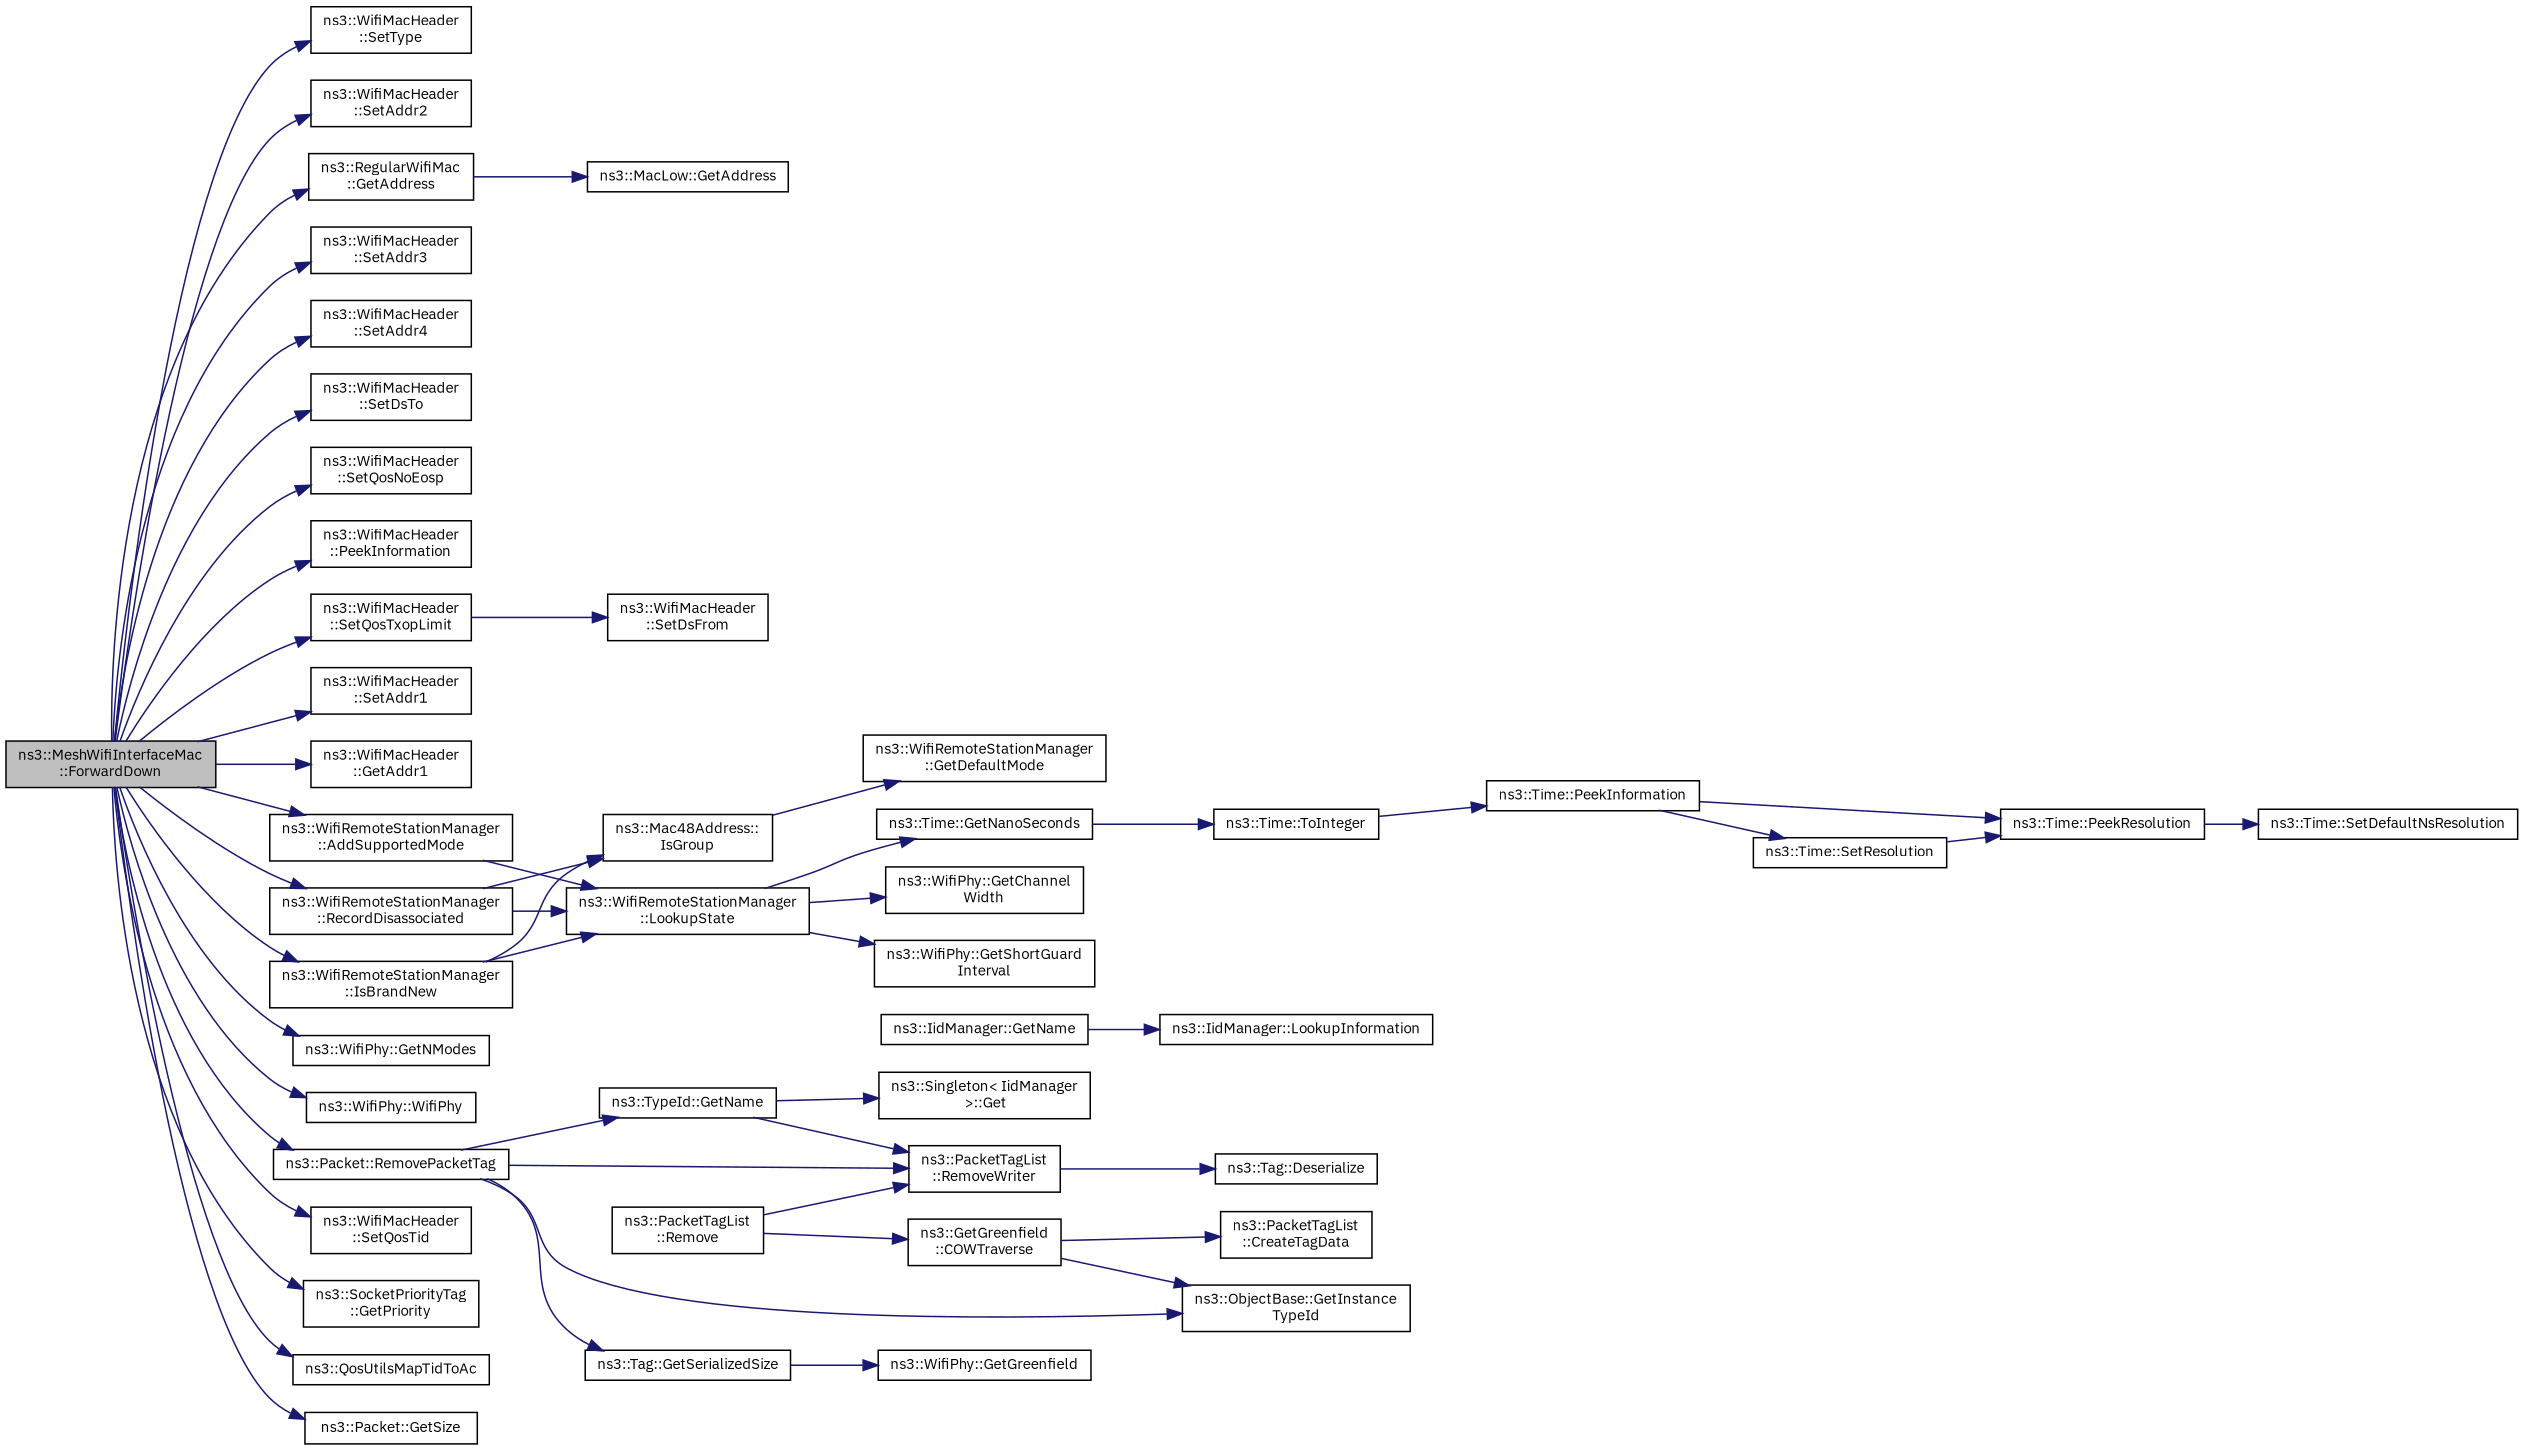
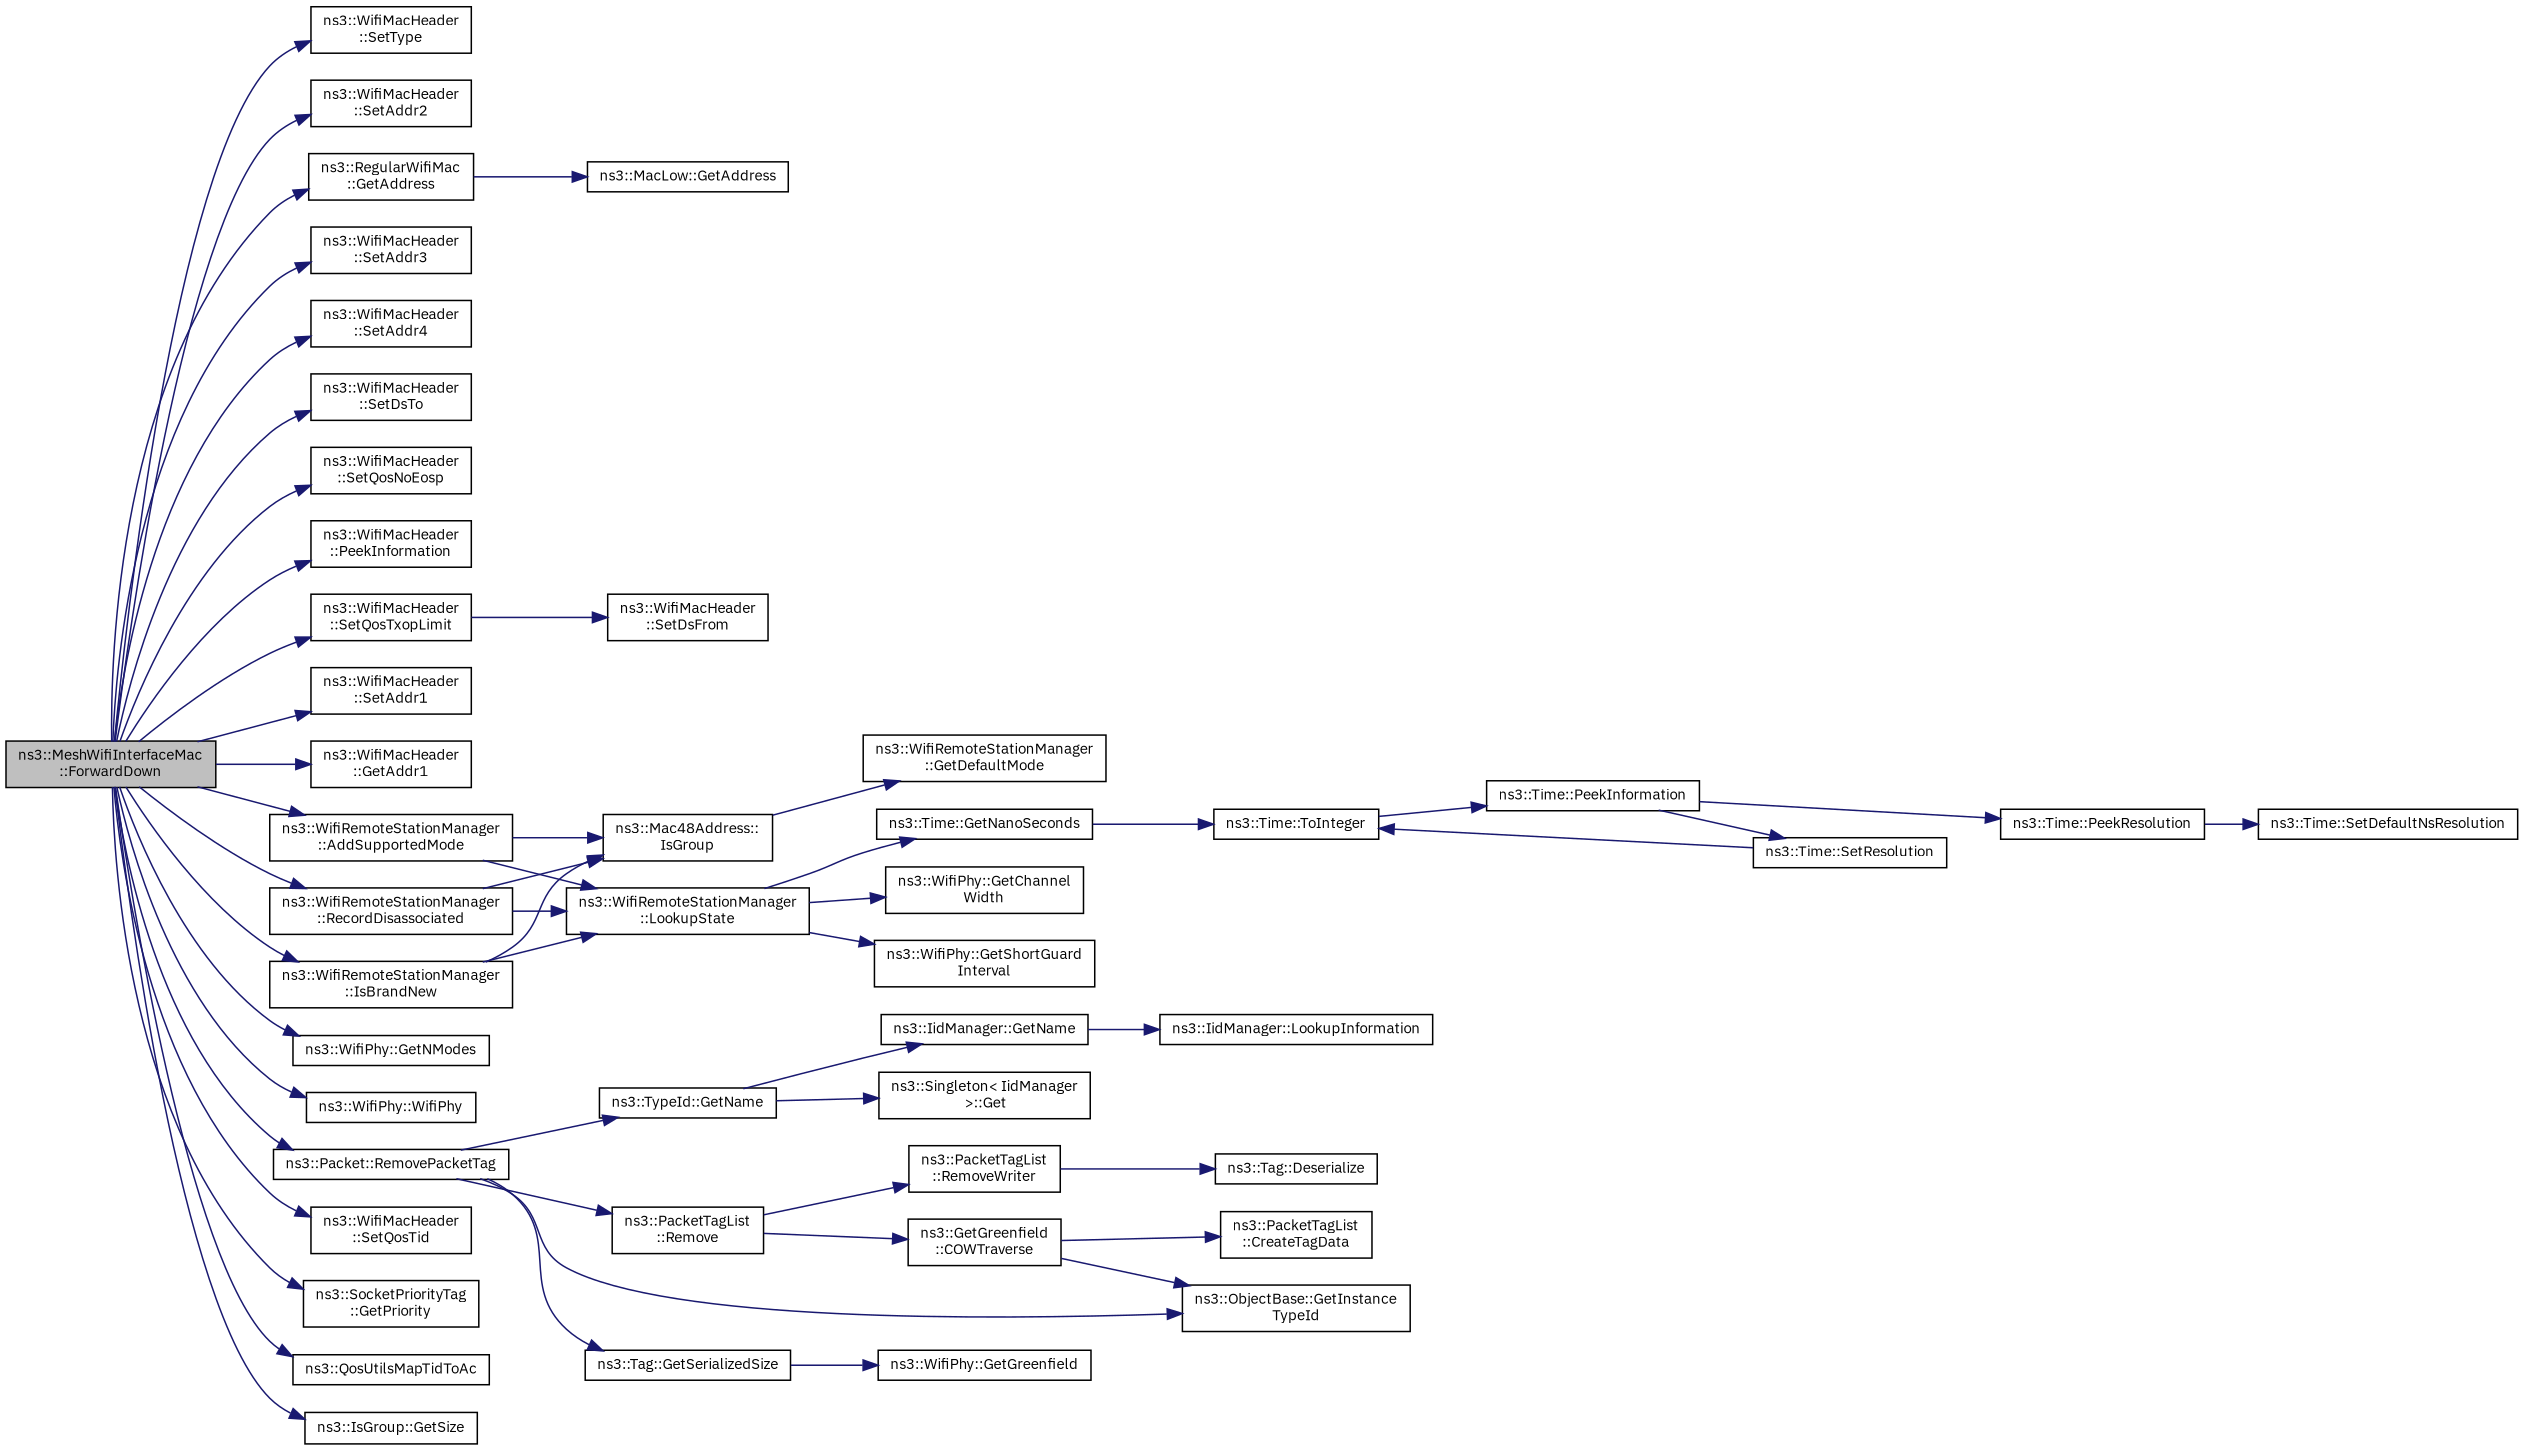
edge "ns3::WifiRemoteStationManager ::AddSupportedMode" -> "ns3::Mac48Address:: IsGroup": added
edge "ns3::Time::SetResolution" -> "ns3::Time::PeekResolution": now "ns3::Time::SetResolution" -> "ns3::Time::ToInteger"
edge "ns3::TypeId::GetName" -> "ns3::PacketTagList ::RemoveWriter": now "ns3::TypeId::GetName" -> "ns3::IidManager::GetName"
edge "ns3::Packet::RemovePacketTag" -> "ns3::PacketTagList ::RemoveWriter": now "ns3::Packet::RemovePacketTag" -> "ns3::PacketTagList ::Remove"
node "ns3::Packet::GetSize": label "ns3::Packet::GetSize" -> "ns3::IsGroup::GetSize"
